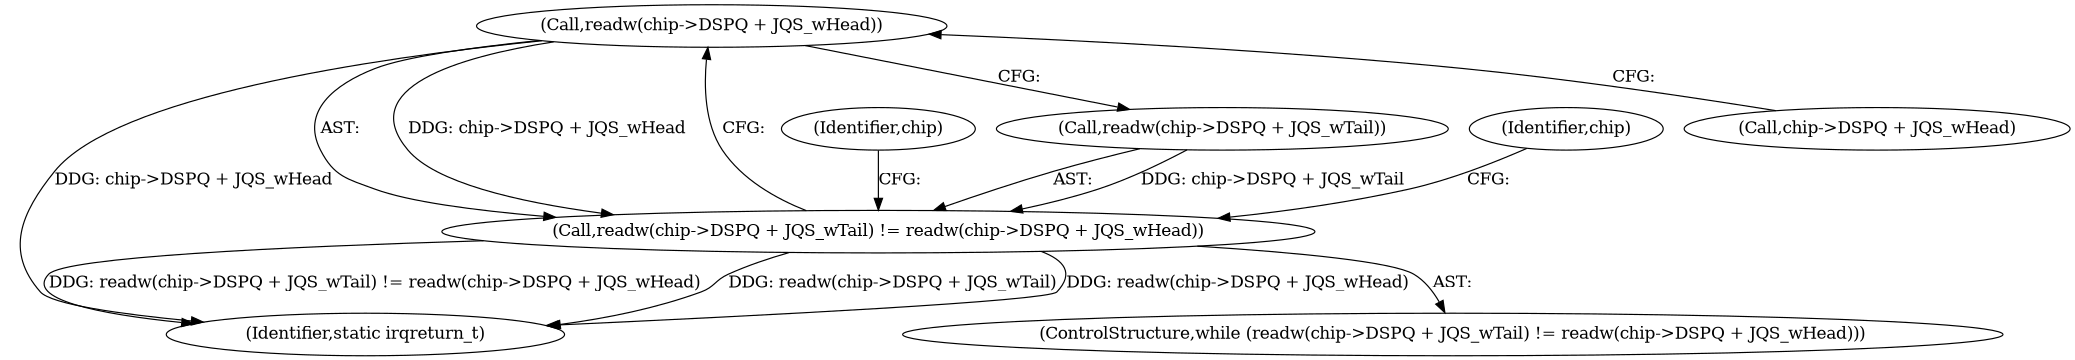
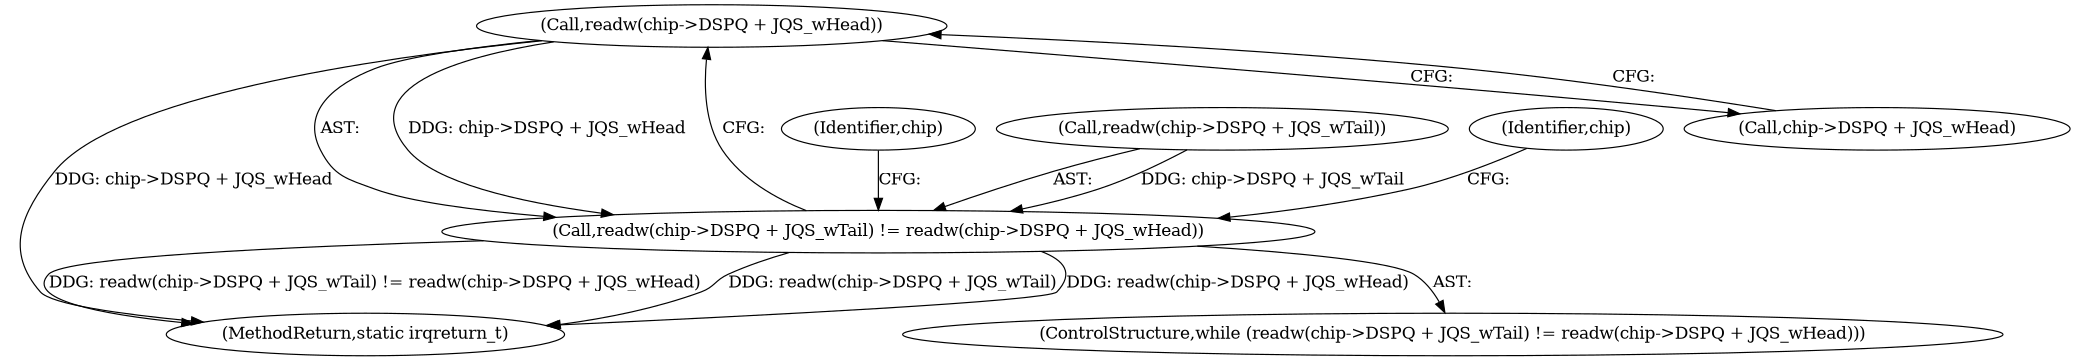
edge "(Call,readw(chip->DSPQ + JQS_wHead))" -> "(Call,readw(chip->DSPQ + JQS_wTail))": now "(Call,readw(chip->DSPQ + JQS_wHead))" -> "(Call,chip->DSPQ + JQS_wHead)"
node "(Identifier,static irqreturn_t)": label "(Identifier,static irqreturn_t)" -> "(MethodReturn,static irqreturn_t)"
